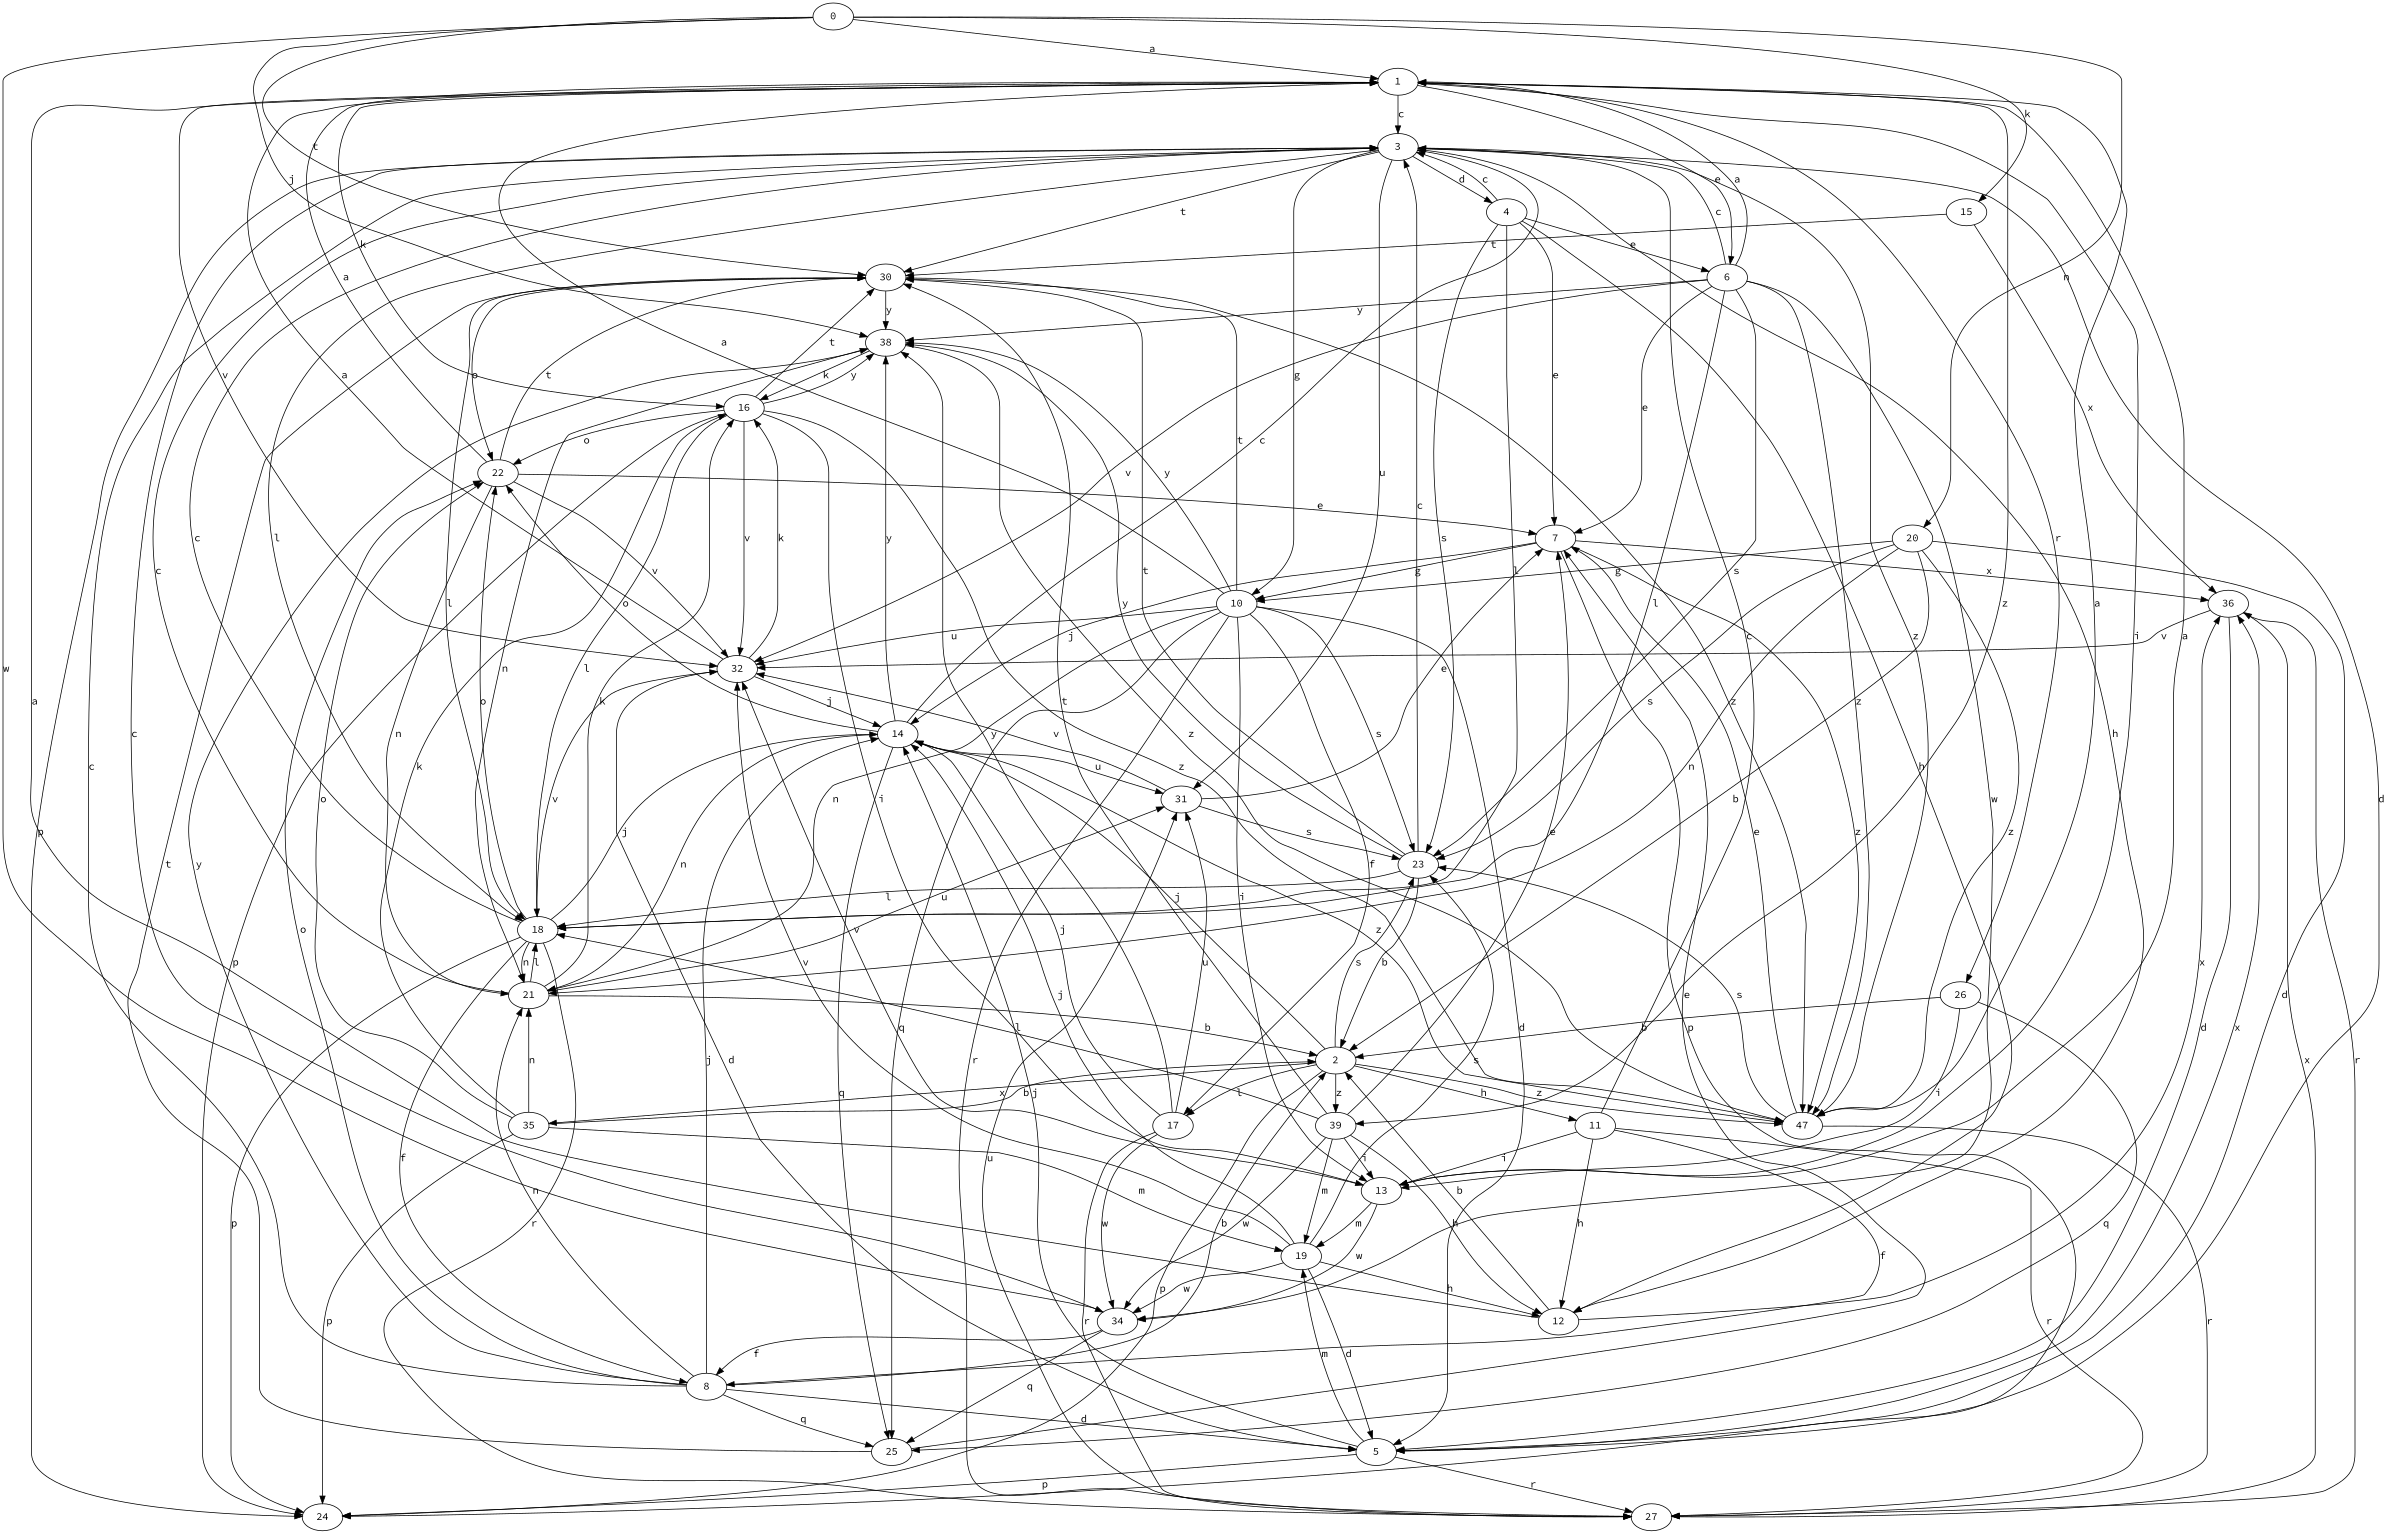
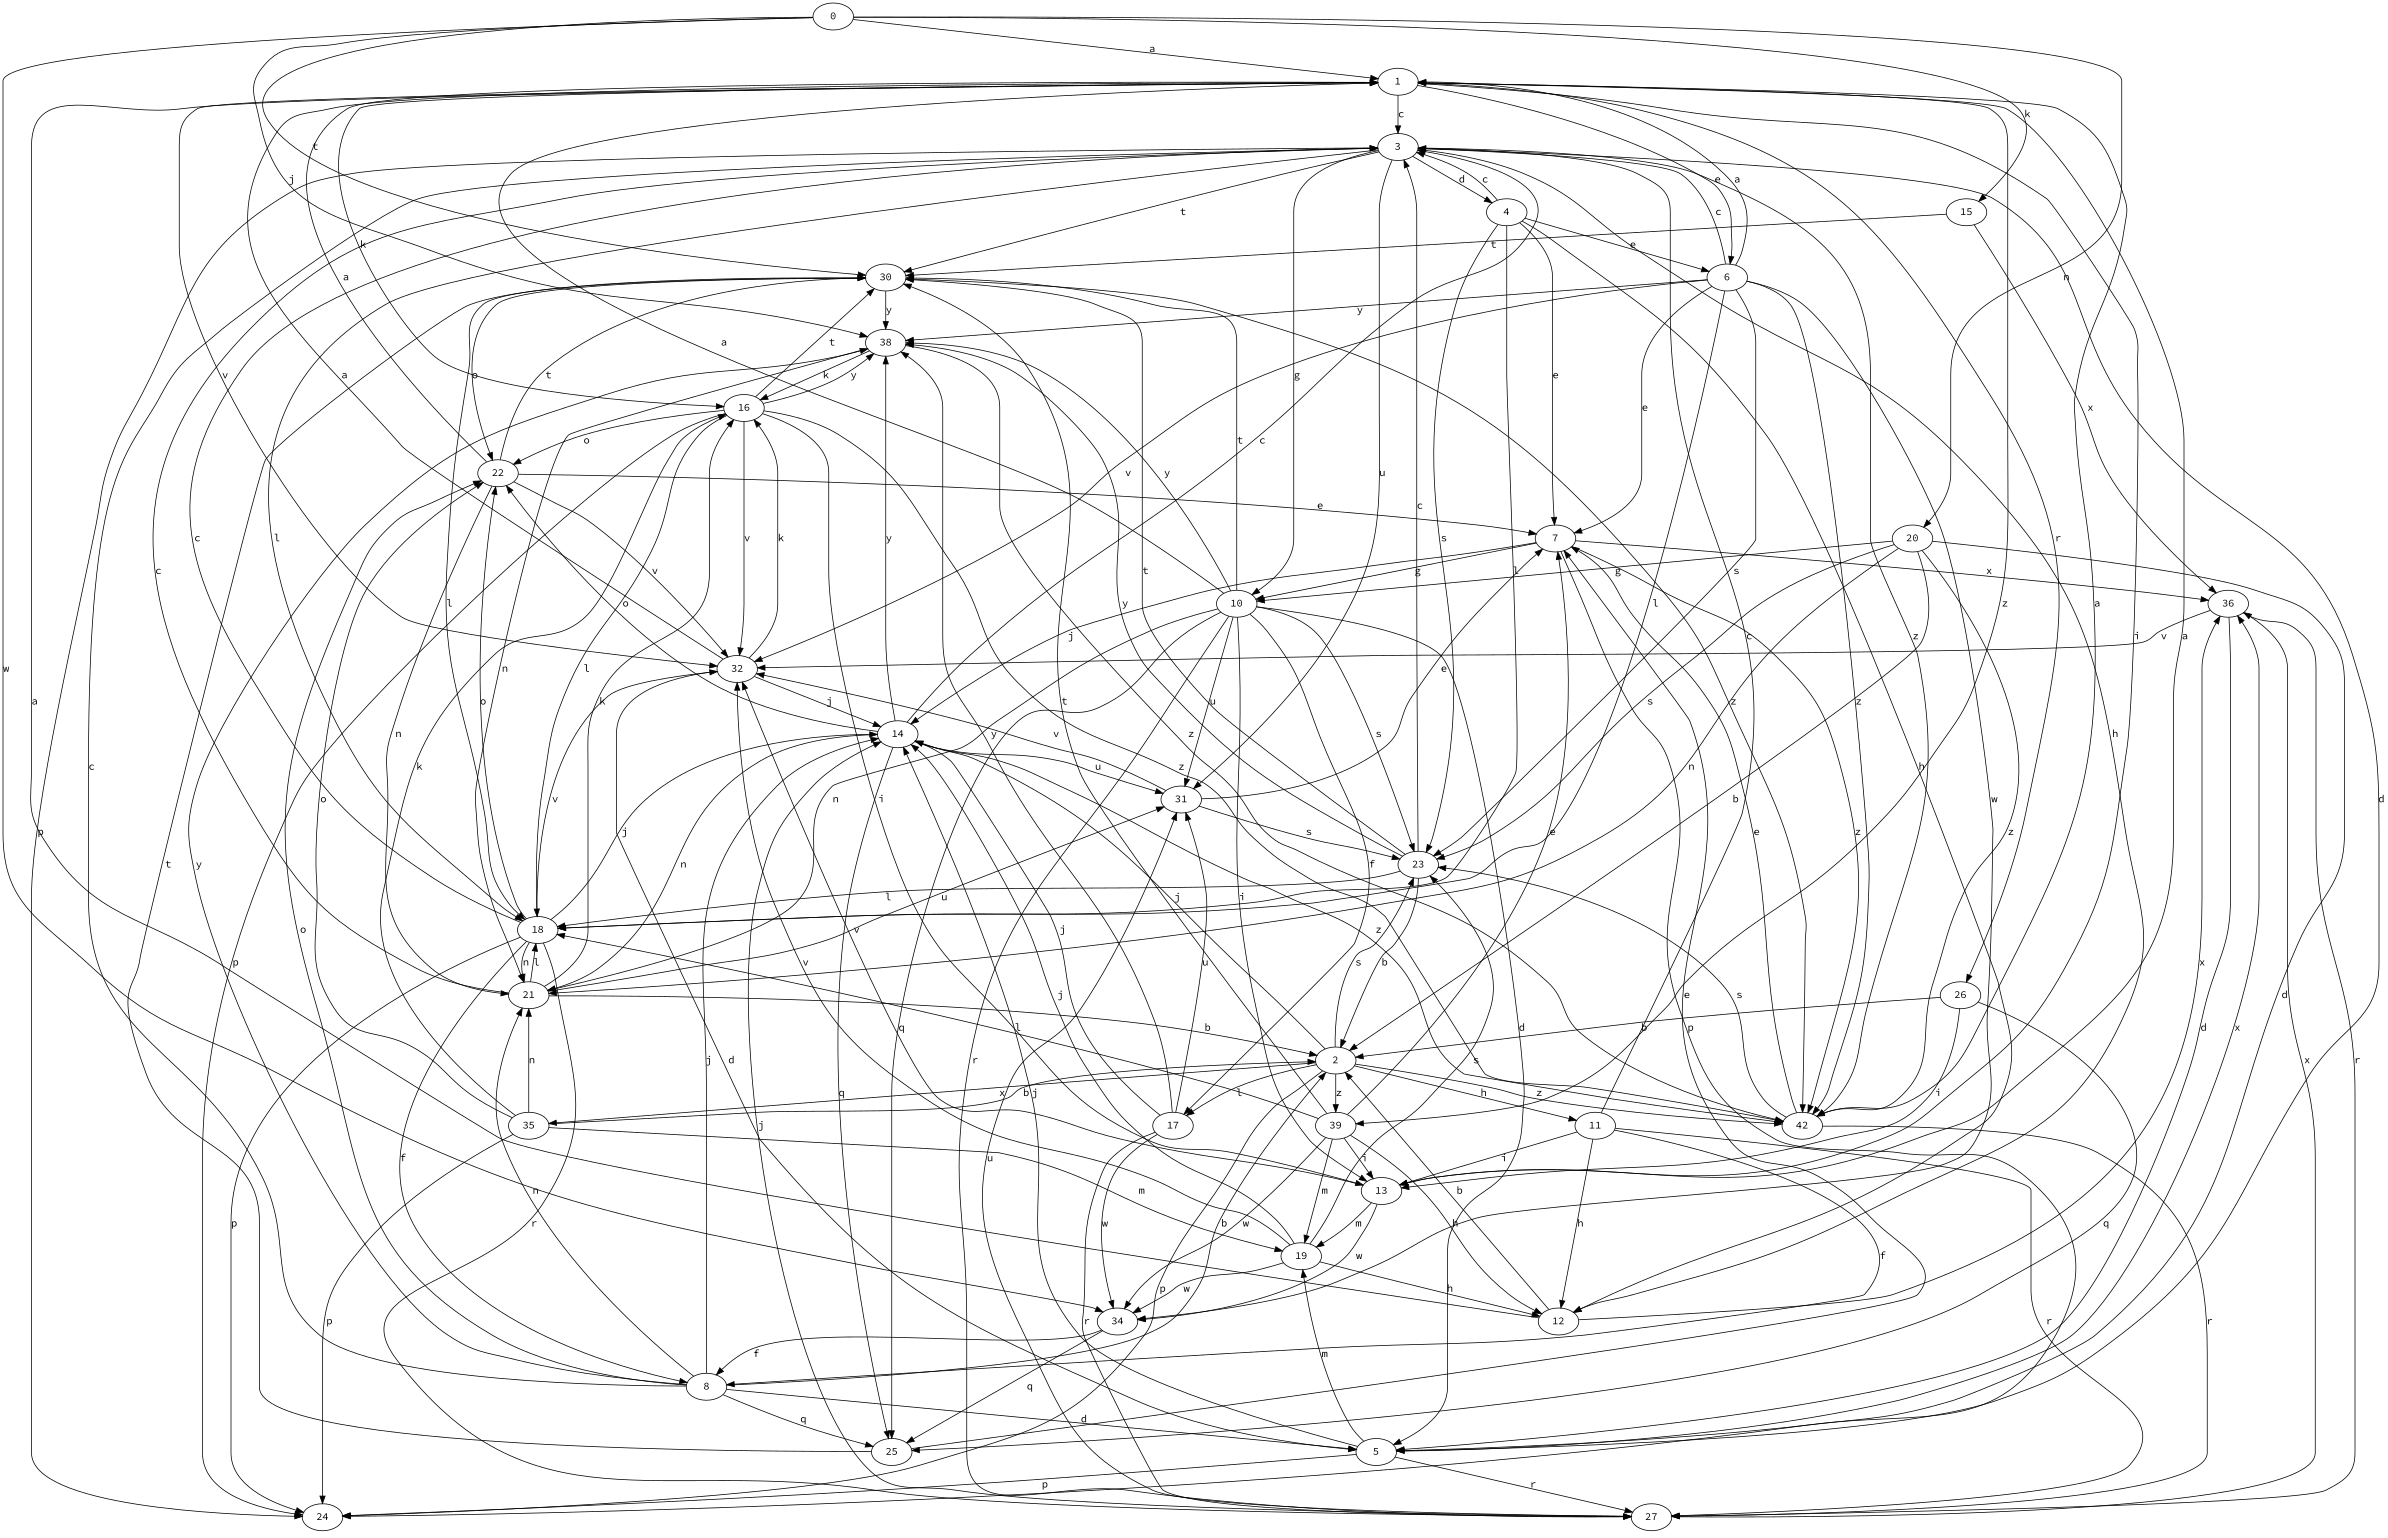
edge "34" -> "3": removed, label "c"
edge "10" -> "32": now "10" -> "31"
node "47": label "47" -> "42"
edge "19" -> "5": removed, label "d"
edge "27" -> "14": added, label "j"
